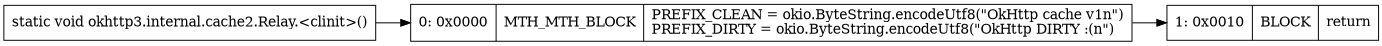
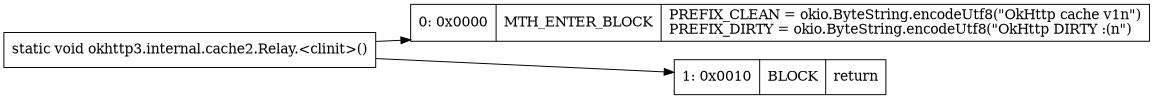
node "0: 0x0000": text "MTH_MTH_BLOCK" -> "MTH_ENTER_BLOCK"
edge "0: 0x0000" -> "1: 0x0010": now "static void okhttp3.internal.cache2.Relay.<clinit>()" -> "1: 0x0010"
